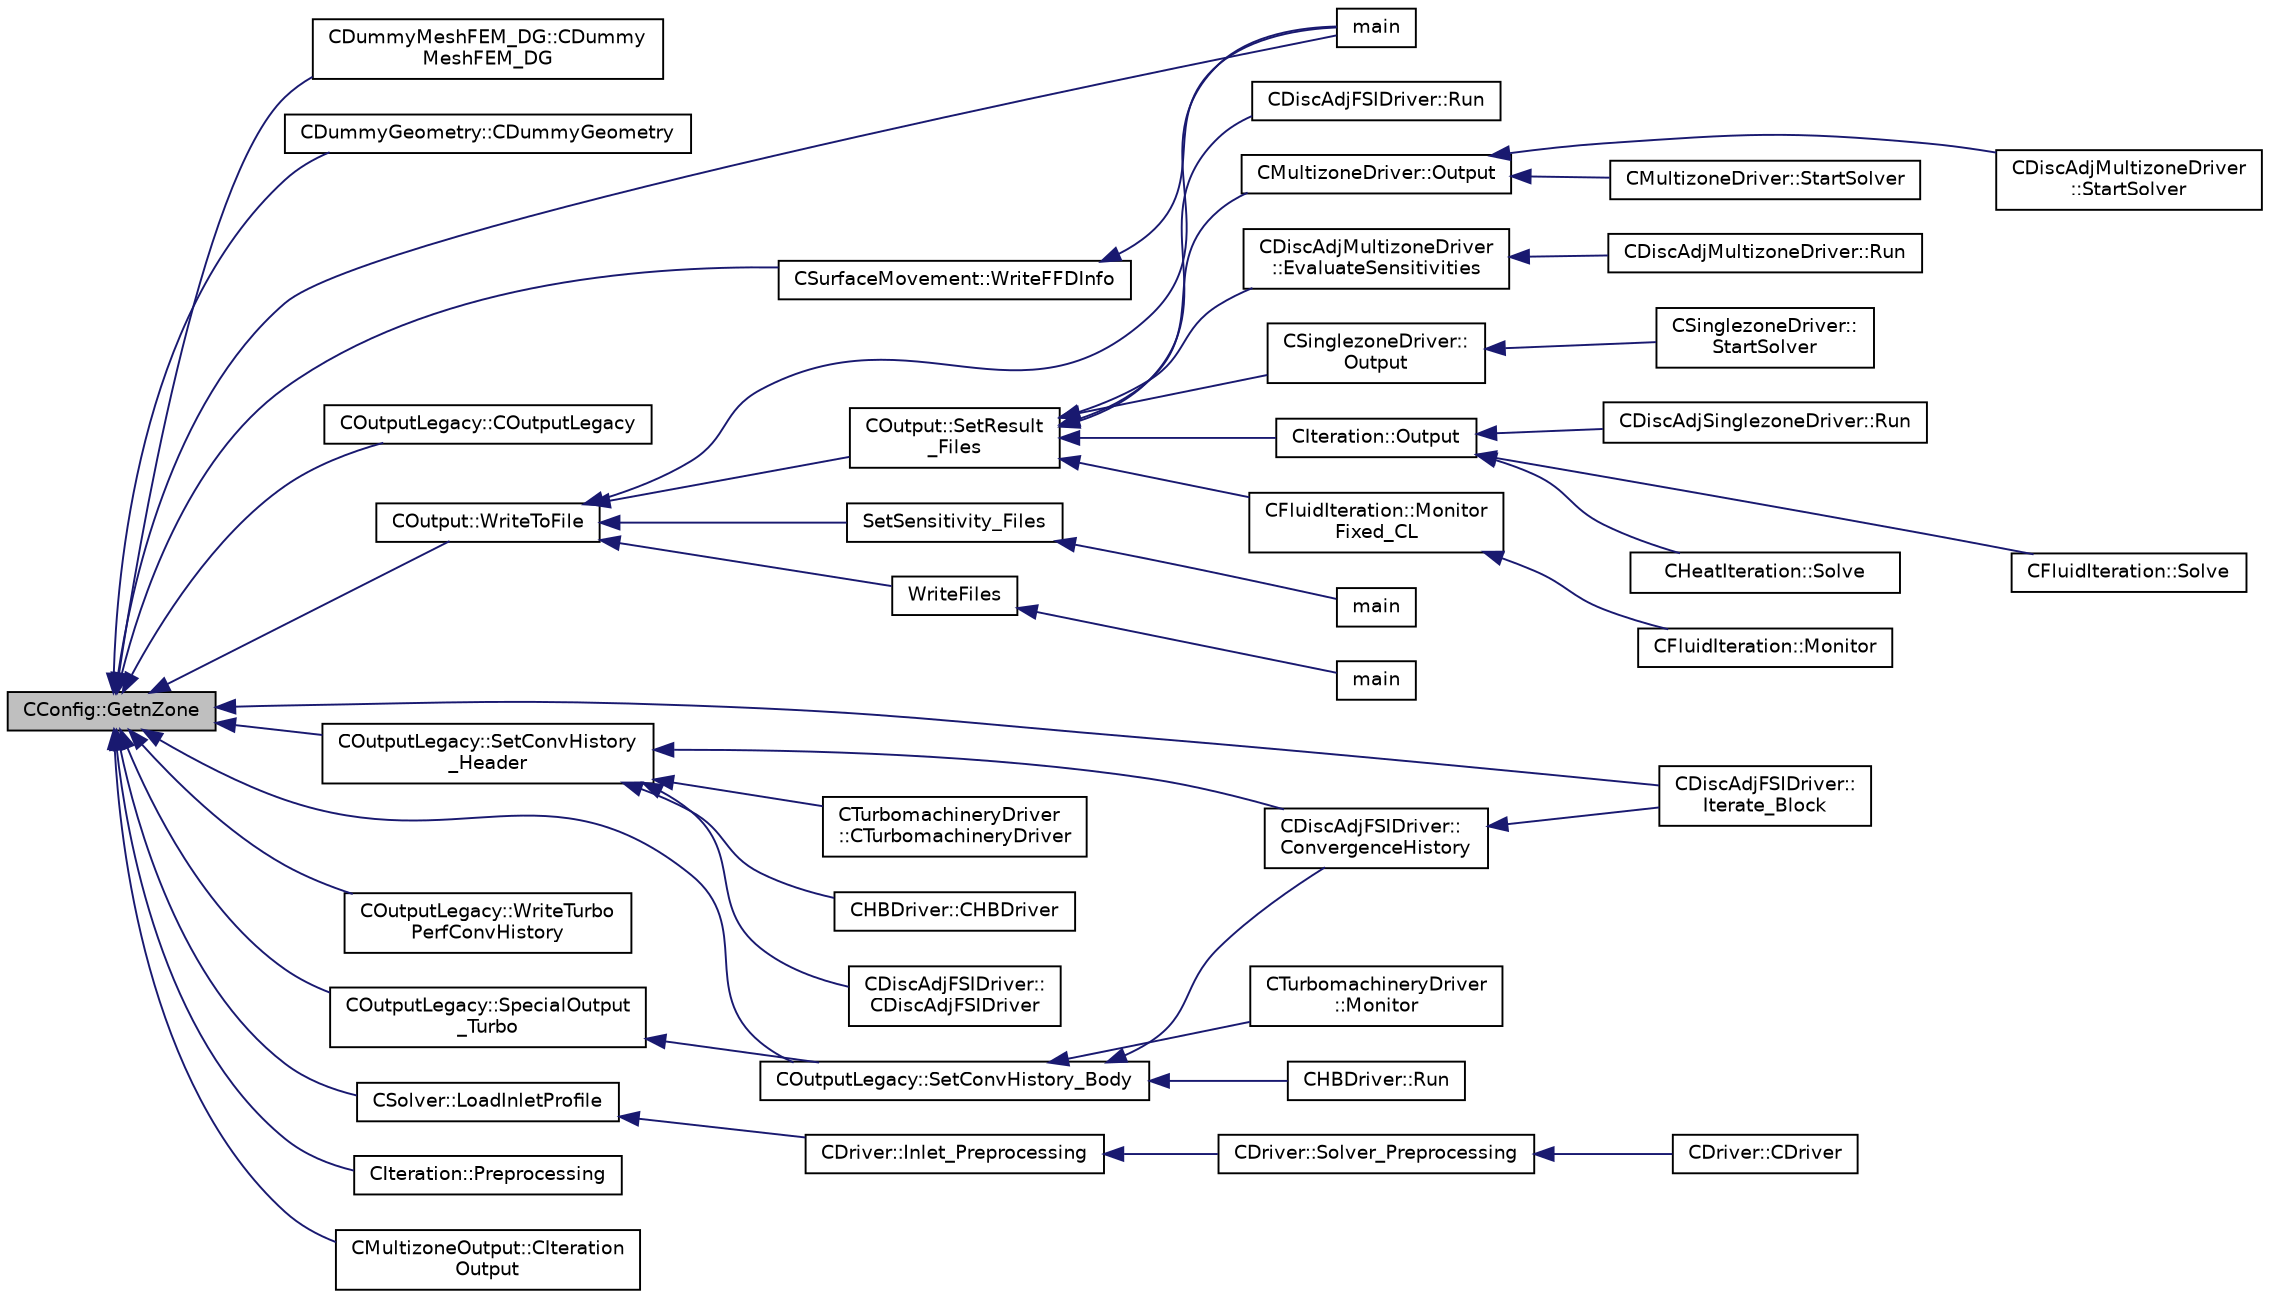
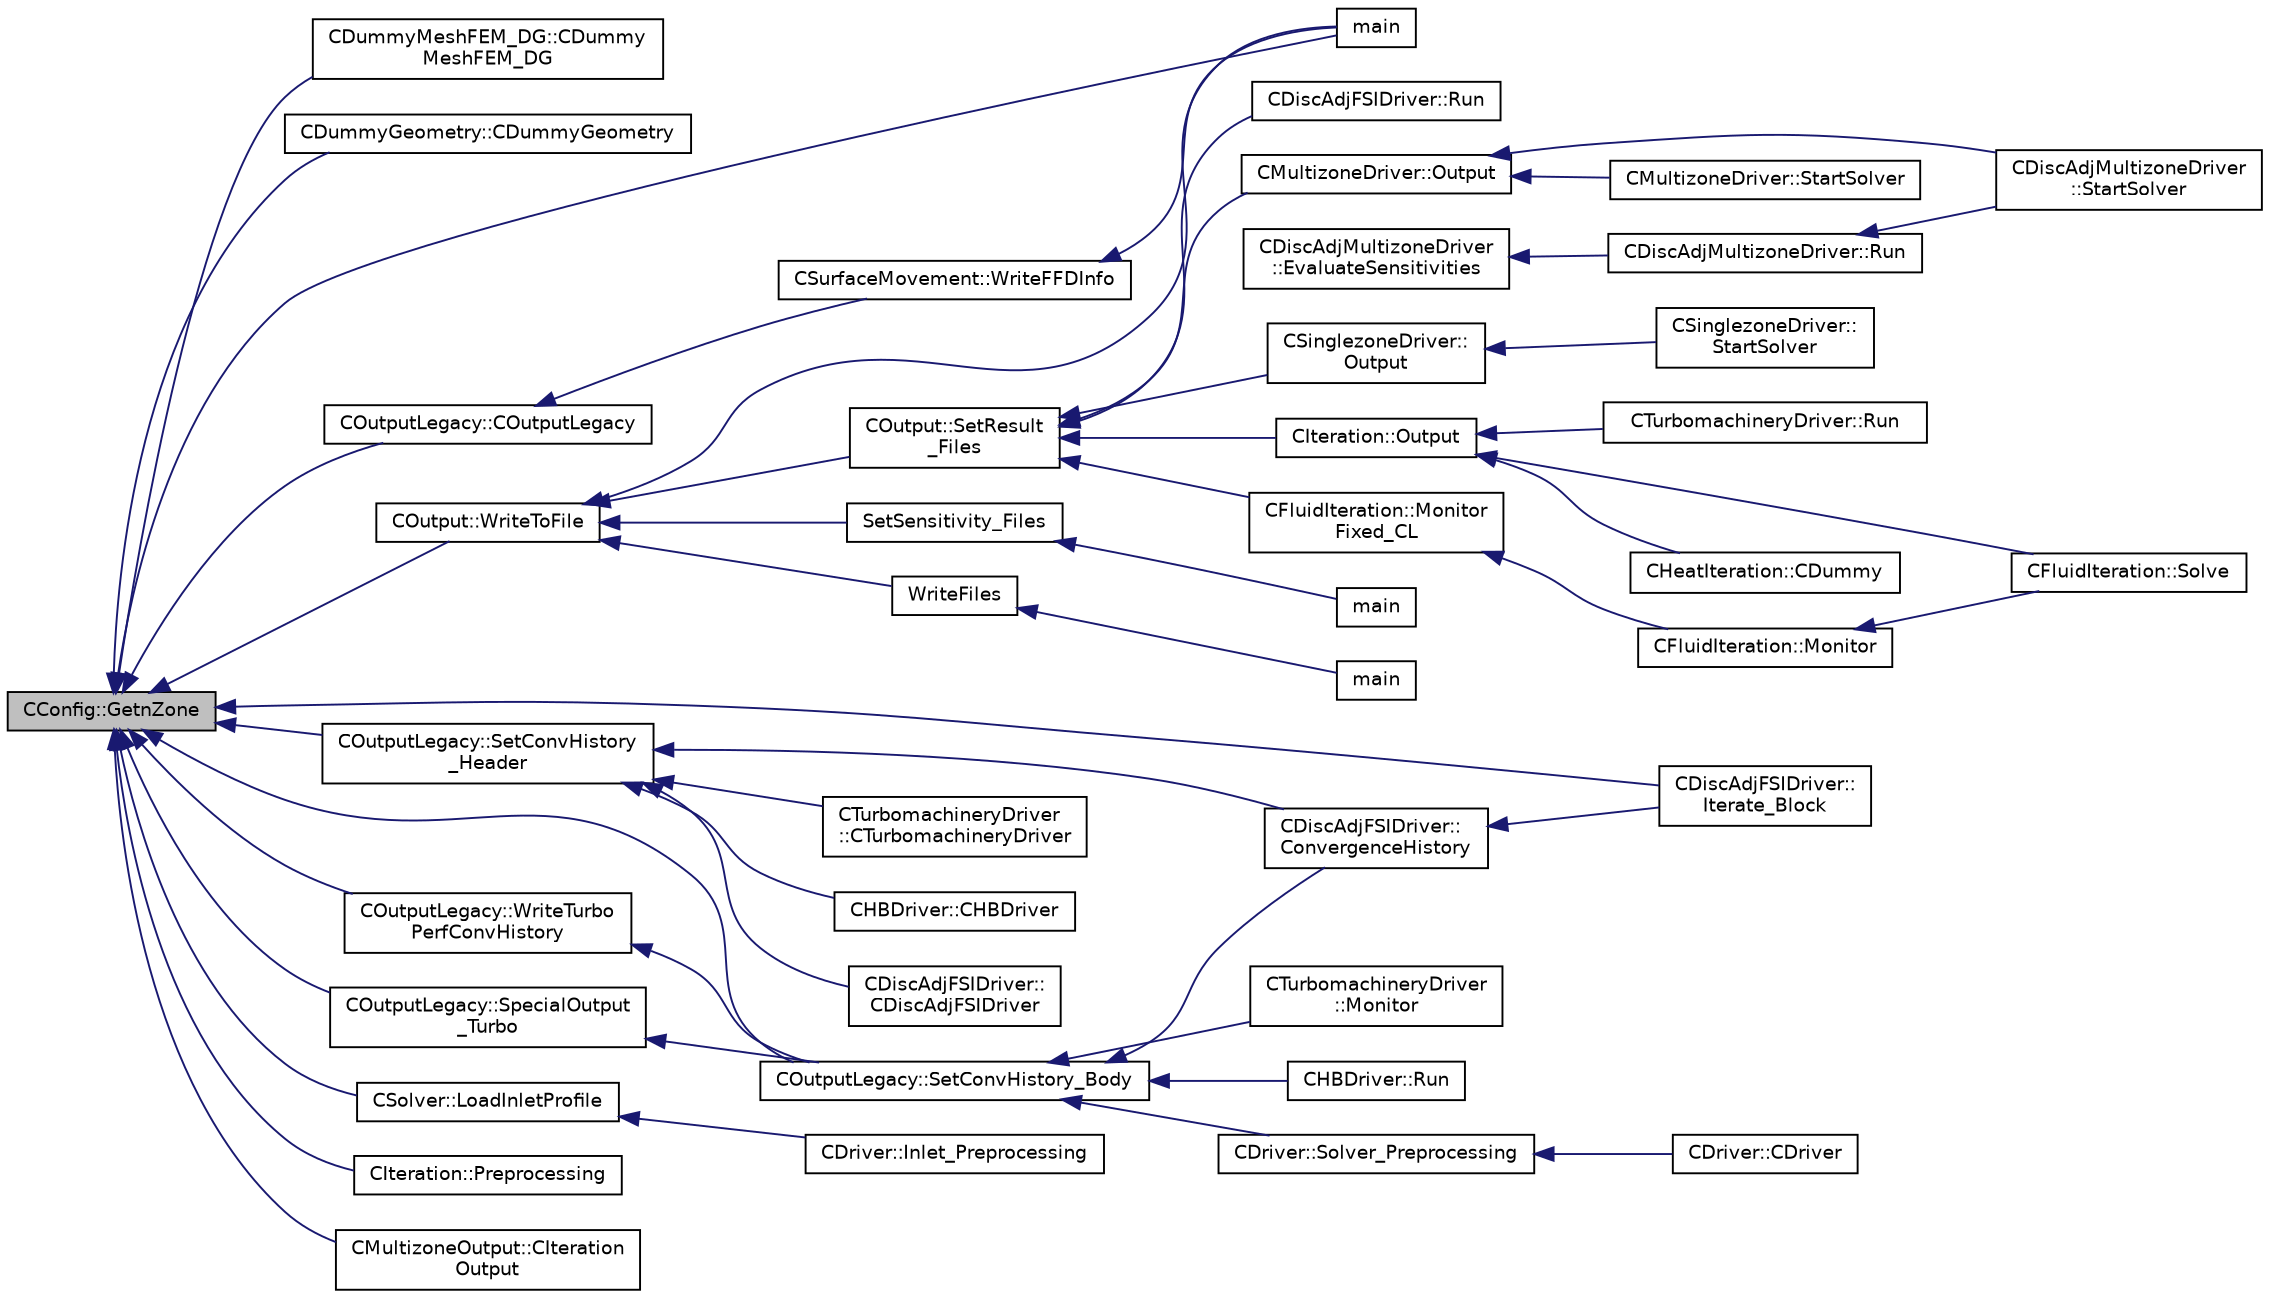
edge "CDiscAdjMultizoneDriver ::StartSolver" -> "CDiscAdjMultizoneDriver::Run": added
edge "CDiscAdjMultizoneDriver ::EvaluateSensitivities" -> "COutput::SetResult _Files": removed
edge "CSurfaceMovement::WriteFFDInfo" -> "CConfig::GetnZone": now "CSurfaceMovement::WriteFFDInfo" -> "COutputLegacy::COutputLegacy"
node "CDiscAdjSinglezoneDriver::Run": label "CDiscAdjSinglezoneDriver::Run" -> "CTurbomachineryDriver::Run"
node "CHeatIteration::Solve": label "CHeatIteration::Solve" -> "CHeatIteration::CDummy"
edge "CFluidIteration::Solve" -> "CFluidIteration::Monitor": added
edge "COutputLegacy::SetConvHistory_Body" -> "COutputLegacy::WriteTurbo PerfConvHistory": added
edge "CDriver::Solver_Preprocessing" -> "CDriver::Inlet_Preprocessing": now "CDriver::Solver_Preprocessing" -> "COutputLegacy::SetConvHistory_Body"
